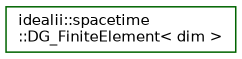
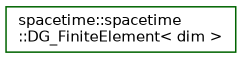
node "idealii::spacetime ::DG_FiniteElement< dim >": label "idealii::spacetime ::DG_FiniteElement< dim >" -> "spacetime::spacetime ::DG_FiniteElement< dim >"
